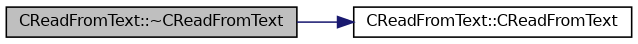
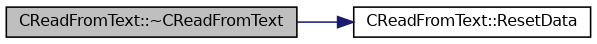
node "CReadFromText::CReadFromText": label "CReadFromText::CReadFromText" -> "CReadFromText::ResetData"
